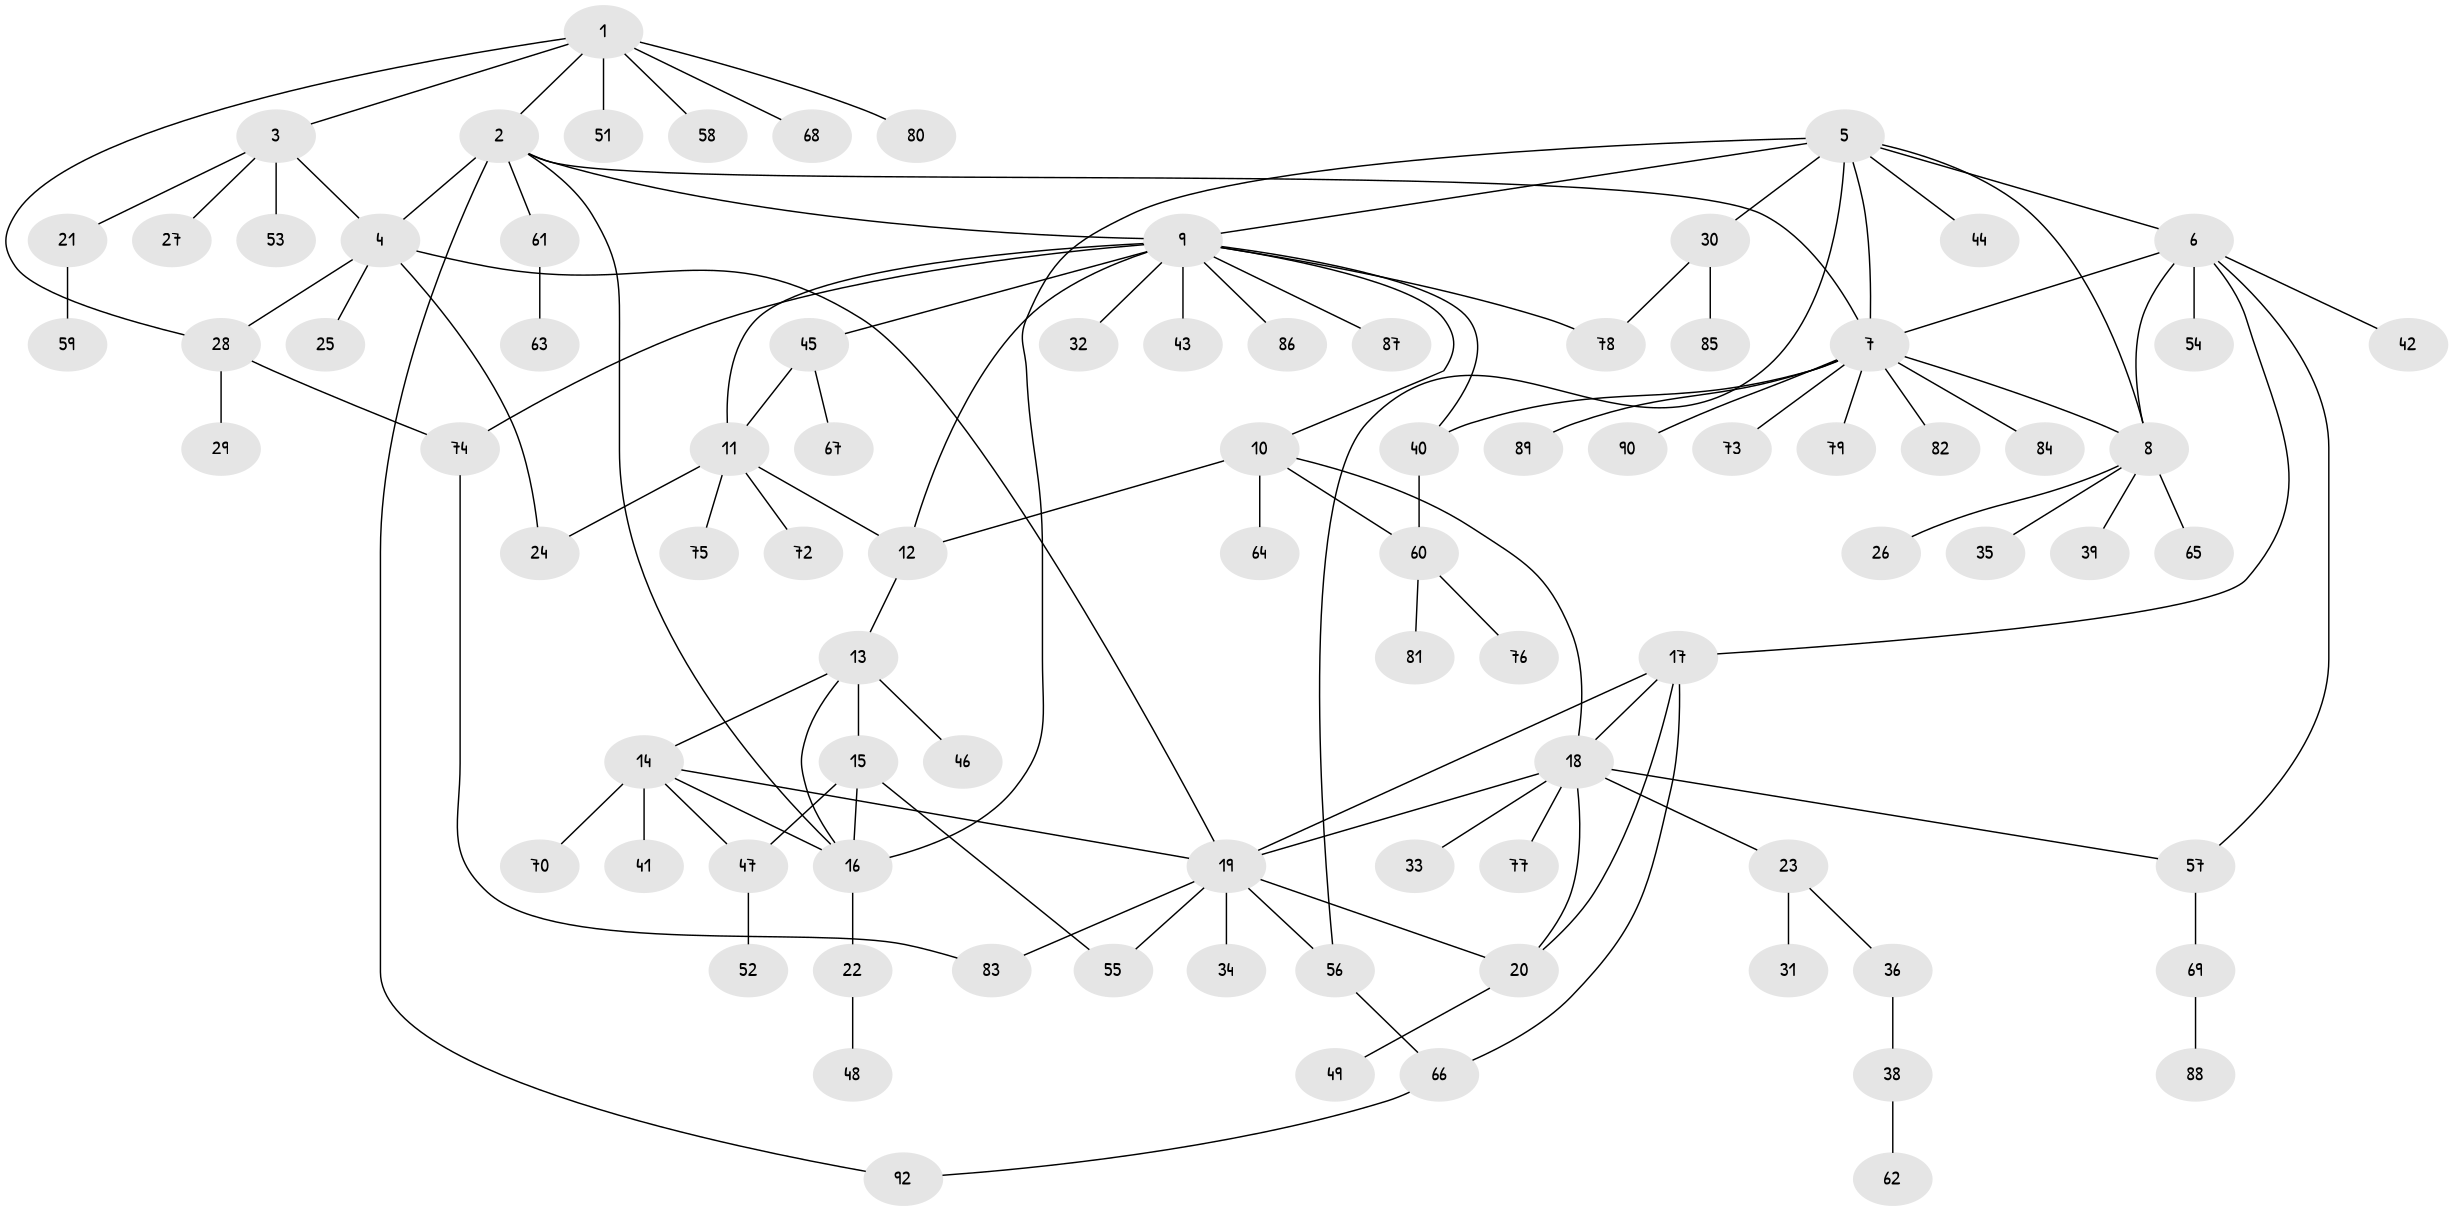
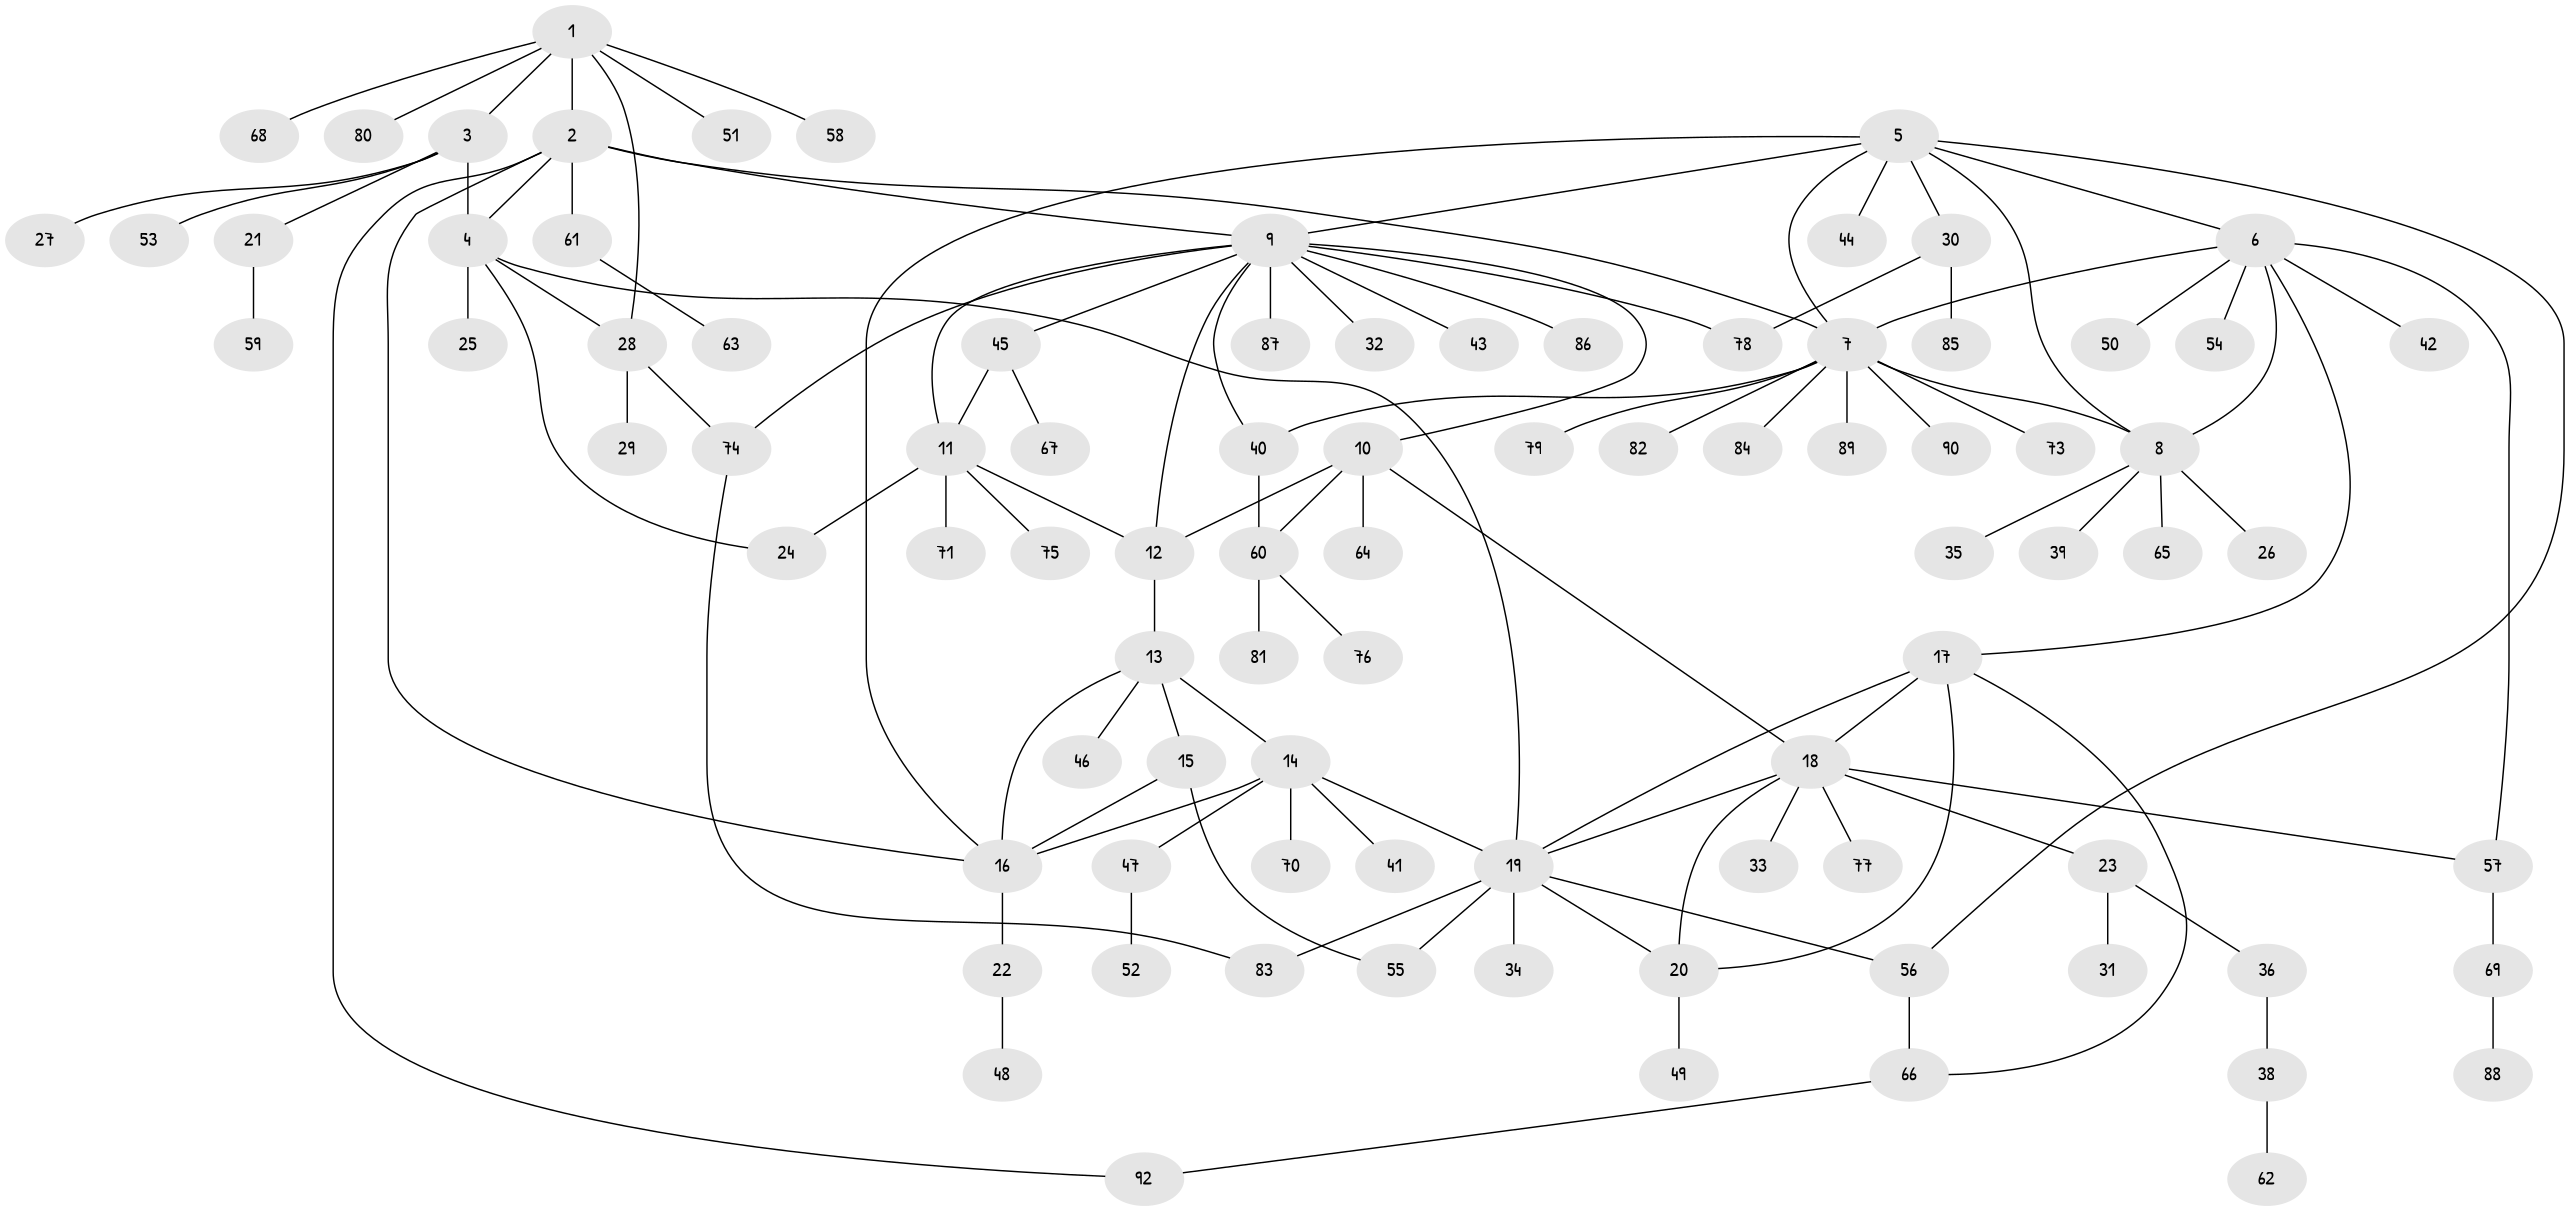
node "50": added
node "72": label "72" -> "71"
edge "15" -- "47": removed
